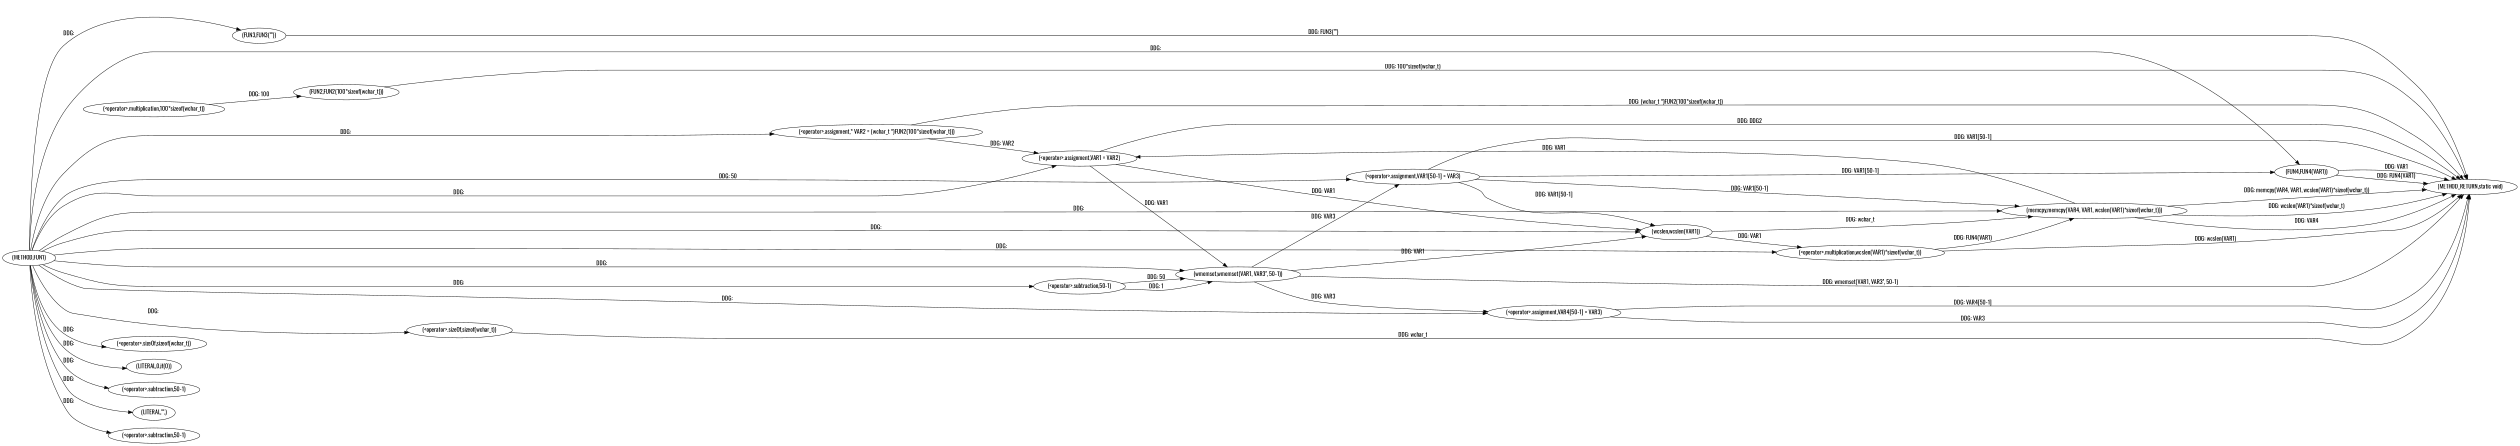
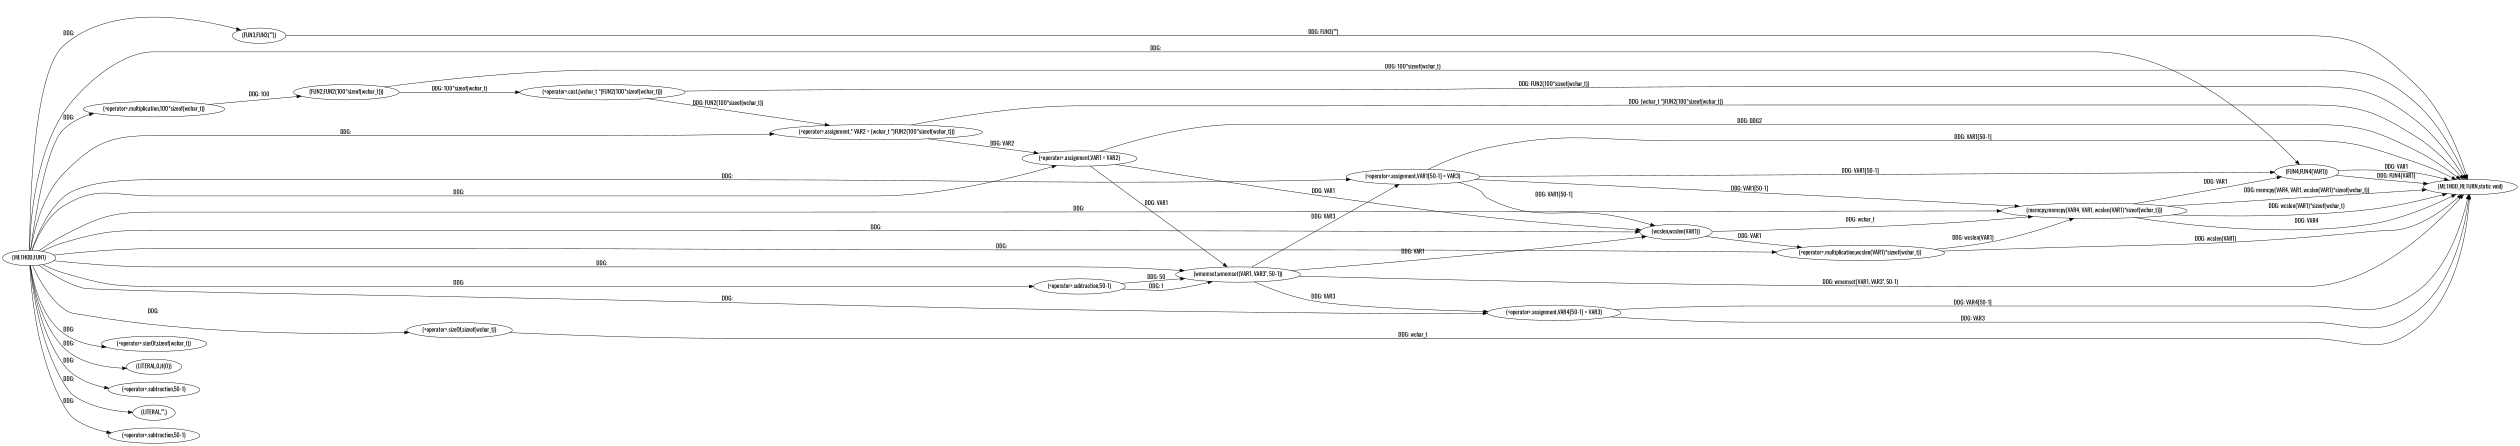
node "(<operator>.cast,(wchar_t *)FUN2(100*sizeof(wchar_t)))": added
edge "(memcpy,memcpy(VAR4, VAR1, wcslen(VAR1)*sizeof(wchar_t)))" -> "(<operator>.assignment,VAR1 = VAR2)": now "(memcpy,memcpy(VAR4, VAR1, wcslen(VAR1)*sizeof(wchar_t)))" -> "(FUN4,FUN4(VAR1))"
edge "(METHOD,FUN1)" -> "(<operator>.multiplication,100*sizeof(wchar_t))": added, label "DDG:"
edge "(METHOD,FUN1)" -> "(<operator>.assignment,VAR1[50-1] = VAR3)": label "DDG: 50" -> "DDG: "
edge "(<operator>.multiplication,wcslen(VAR1)*sizeof(wchar_t))" -> "(memcpy,memcpy(VAR4, VAR1, wcslen(VAR1)*sizeof(wchar_t)))": label "DDG: FUN4(VAR1)" -> "DDG: wcslen(VAR1)"
